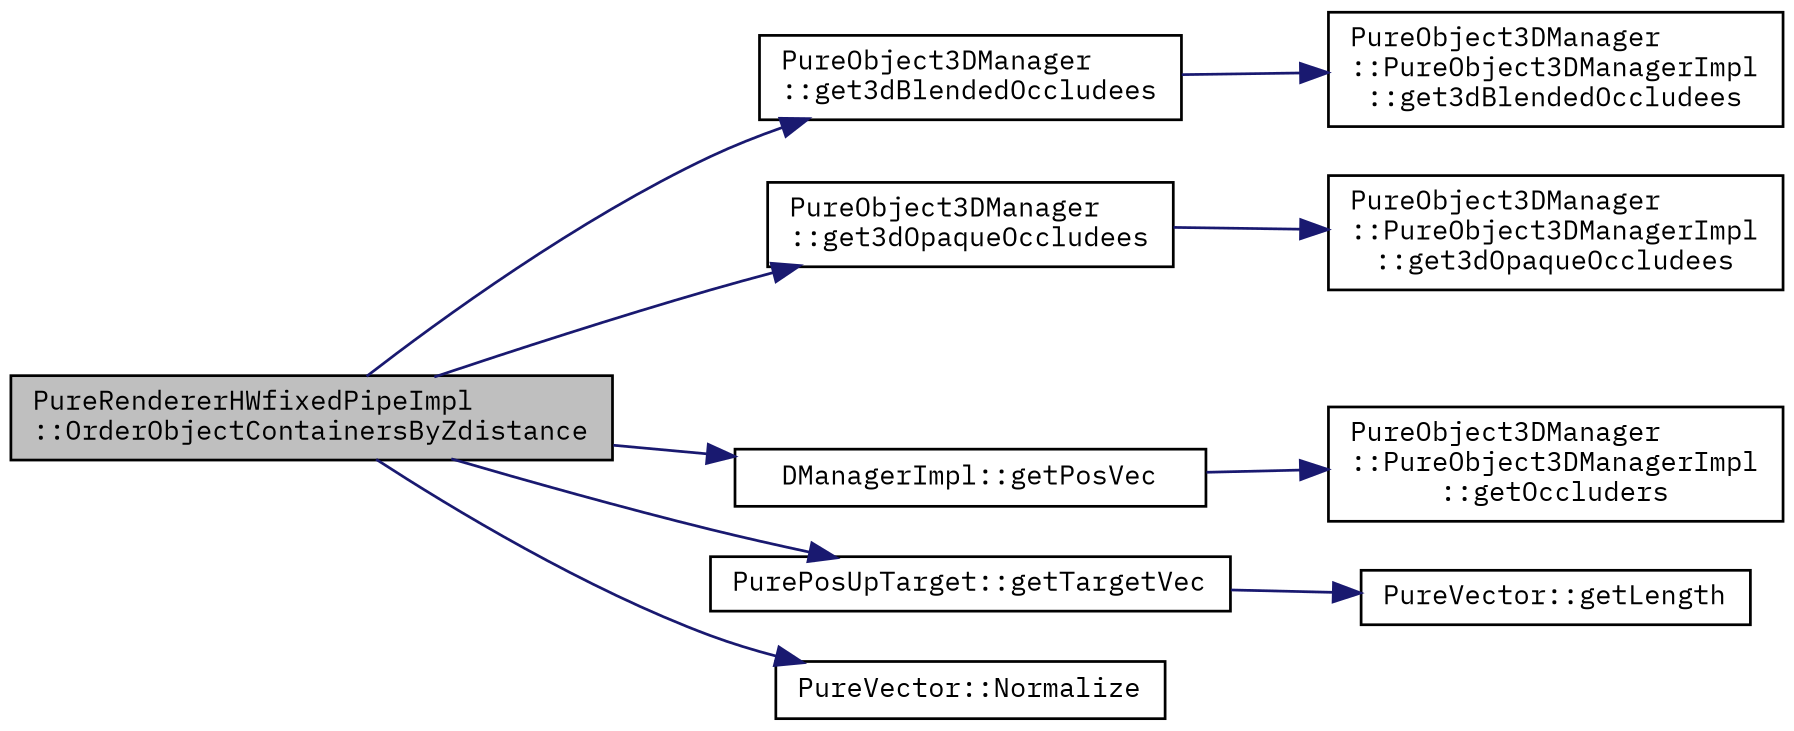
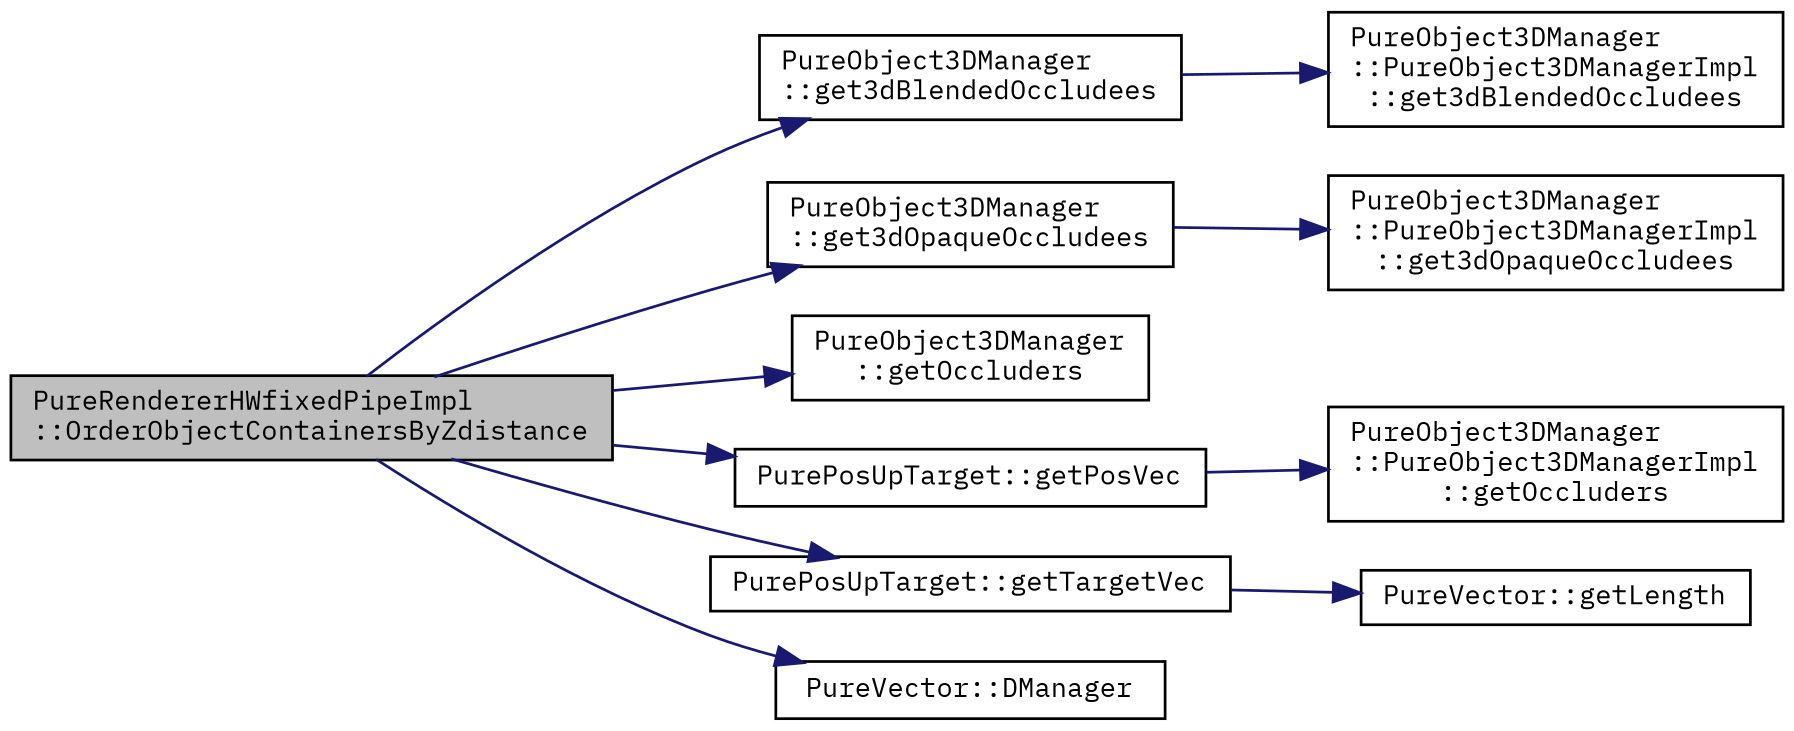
node "PureObject3DManager ::getOccluders": added
node "DManagerImpl::getPosVec": label "DManagerImpl::getPosVec" -> "PurePosUpTarget::getPosVec"
node "PureVector::Normalize": label "PureVector::Normalize" -> "PureVector::DManager"
